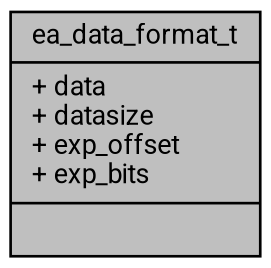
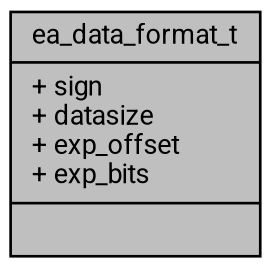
node "ea_data_format_t": text "+ data" -> "+ sign"
